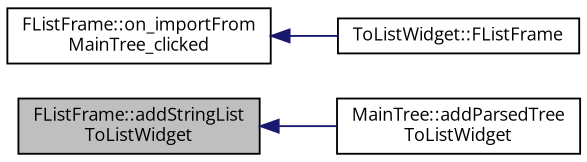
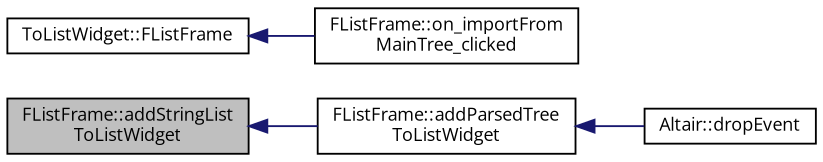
edge "ToListWidget::FListFrame" -> "FListFrame::on_importFrom MainTree_clicked": reversed
node "MainTree::addParsedTree ToListWidget": label "MainTree::addParsedTree ToListWidget" -> "FListFrame::addParsedTree ToListWidget"
node "Altair::dropEvent": added
